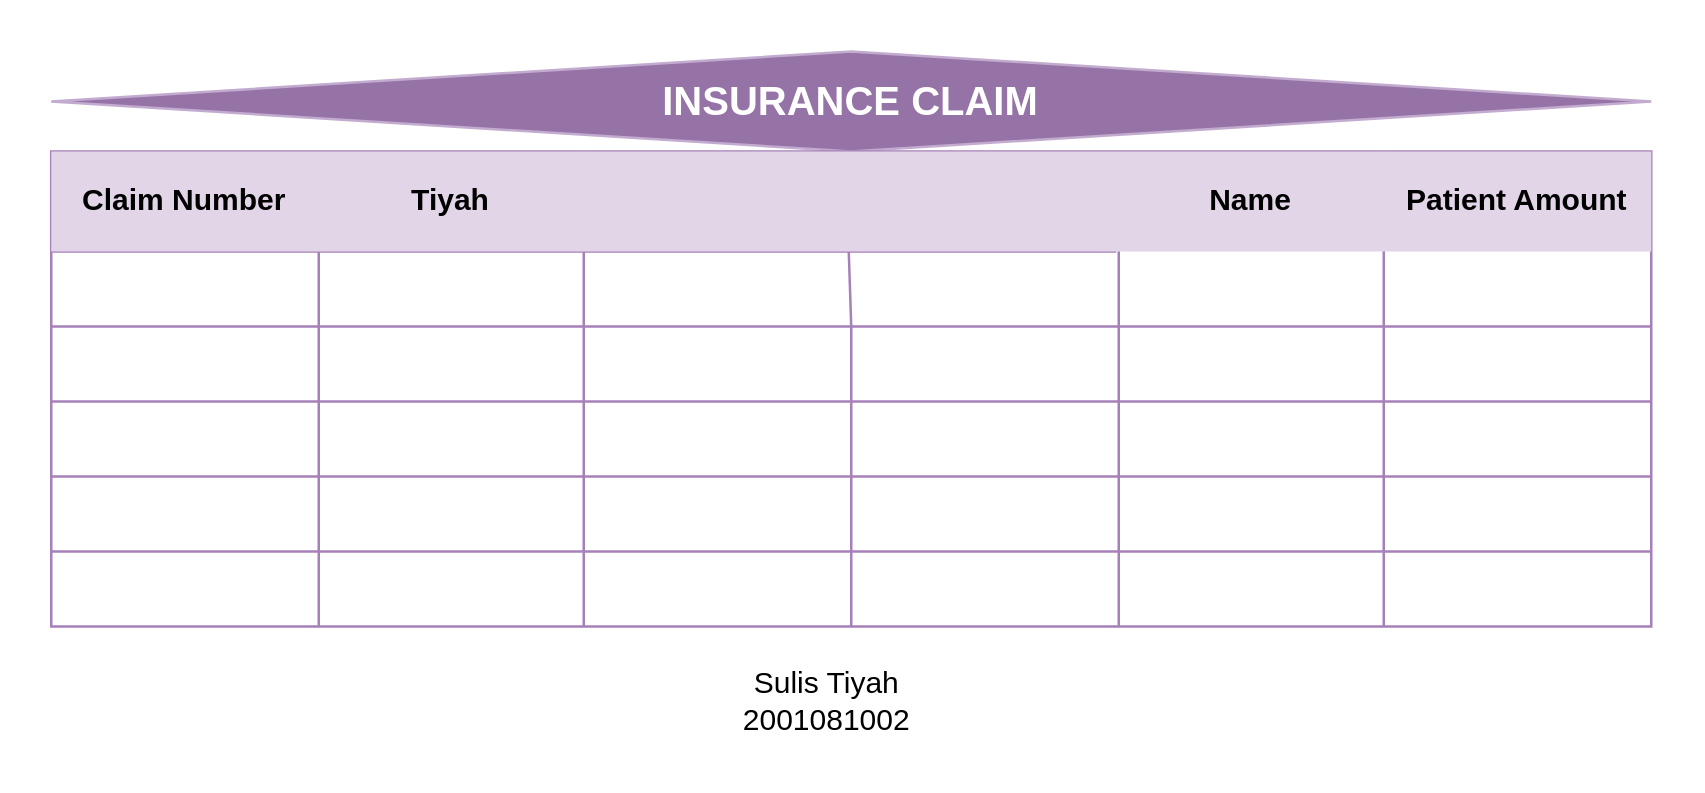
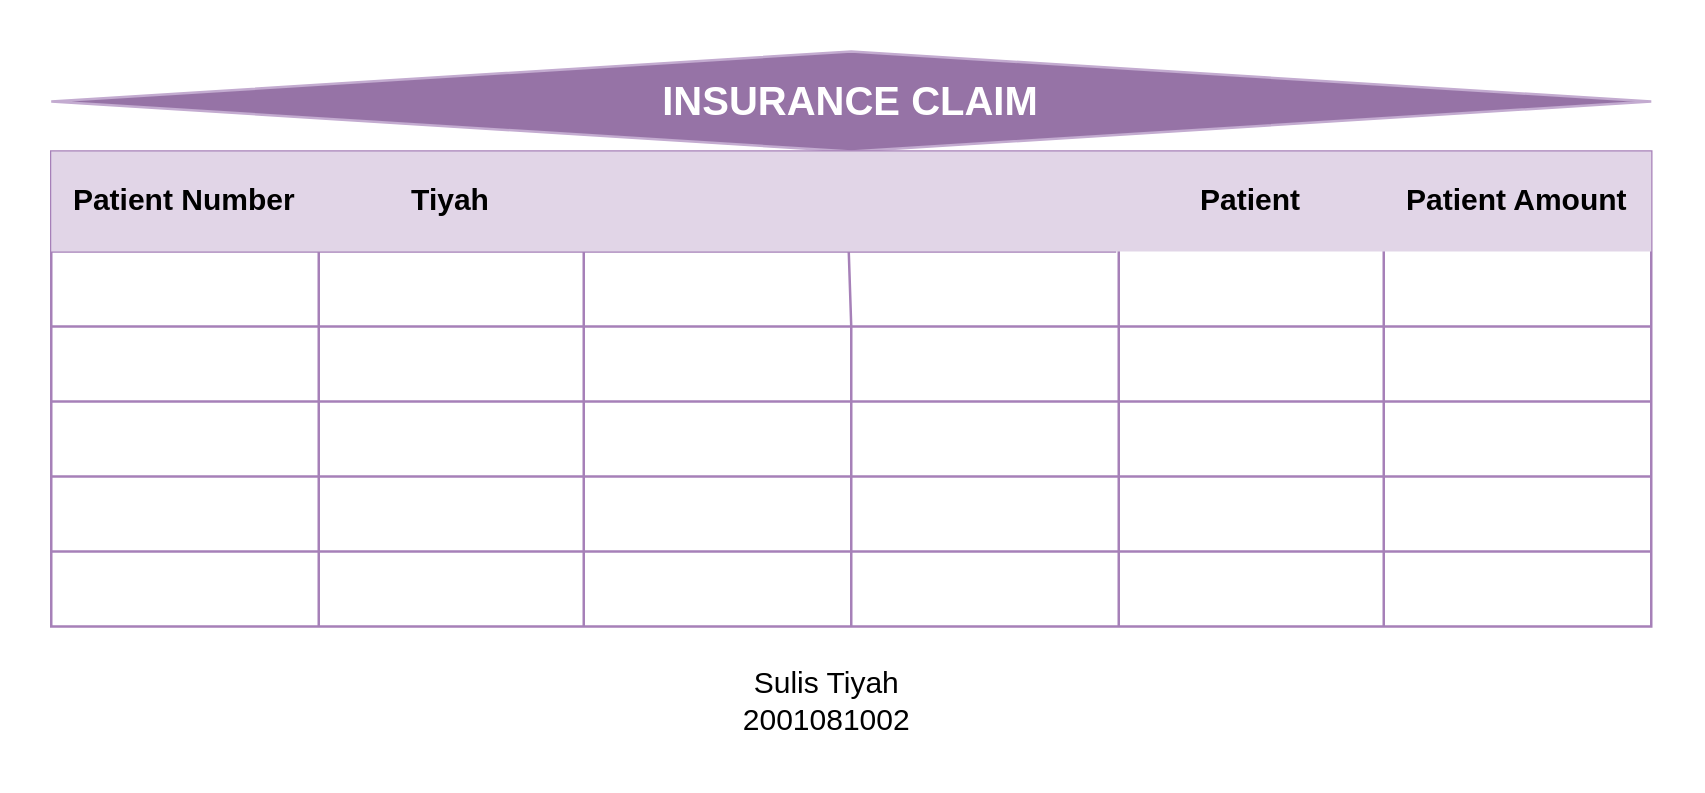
node "Claim Number": label "Claim Number" -> "Patient Number"
node "Name": label "Name" -> "Patient"
